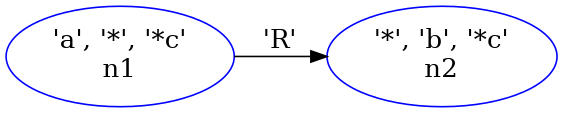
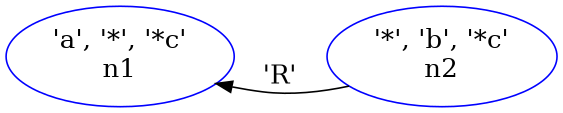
edge "'a', '*', '*c' n1" -> "'*', 'b', '*c' n2": reversed
